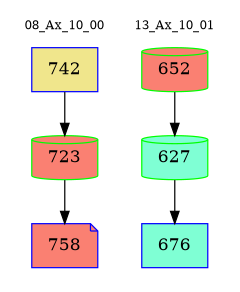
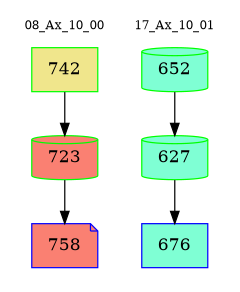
cluster "13_Ax_10_01": label "13_Ax_10_01" -> "17_Ax_10_01"
node "742": color blue -> green
node "652": fillcolor salmon -> aquamarine
